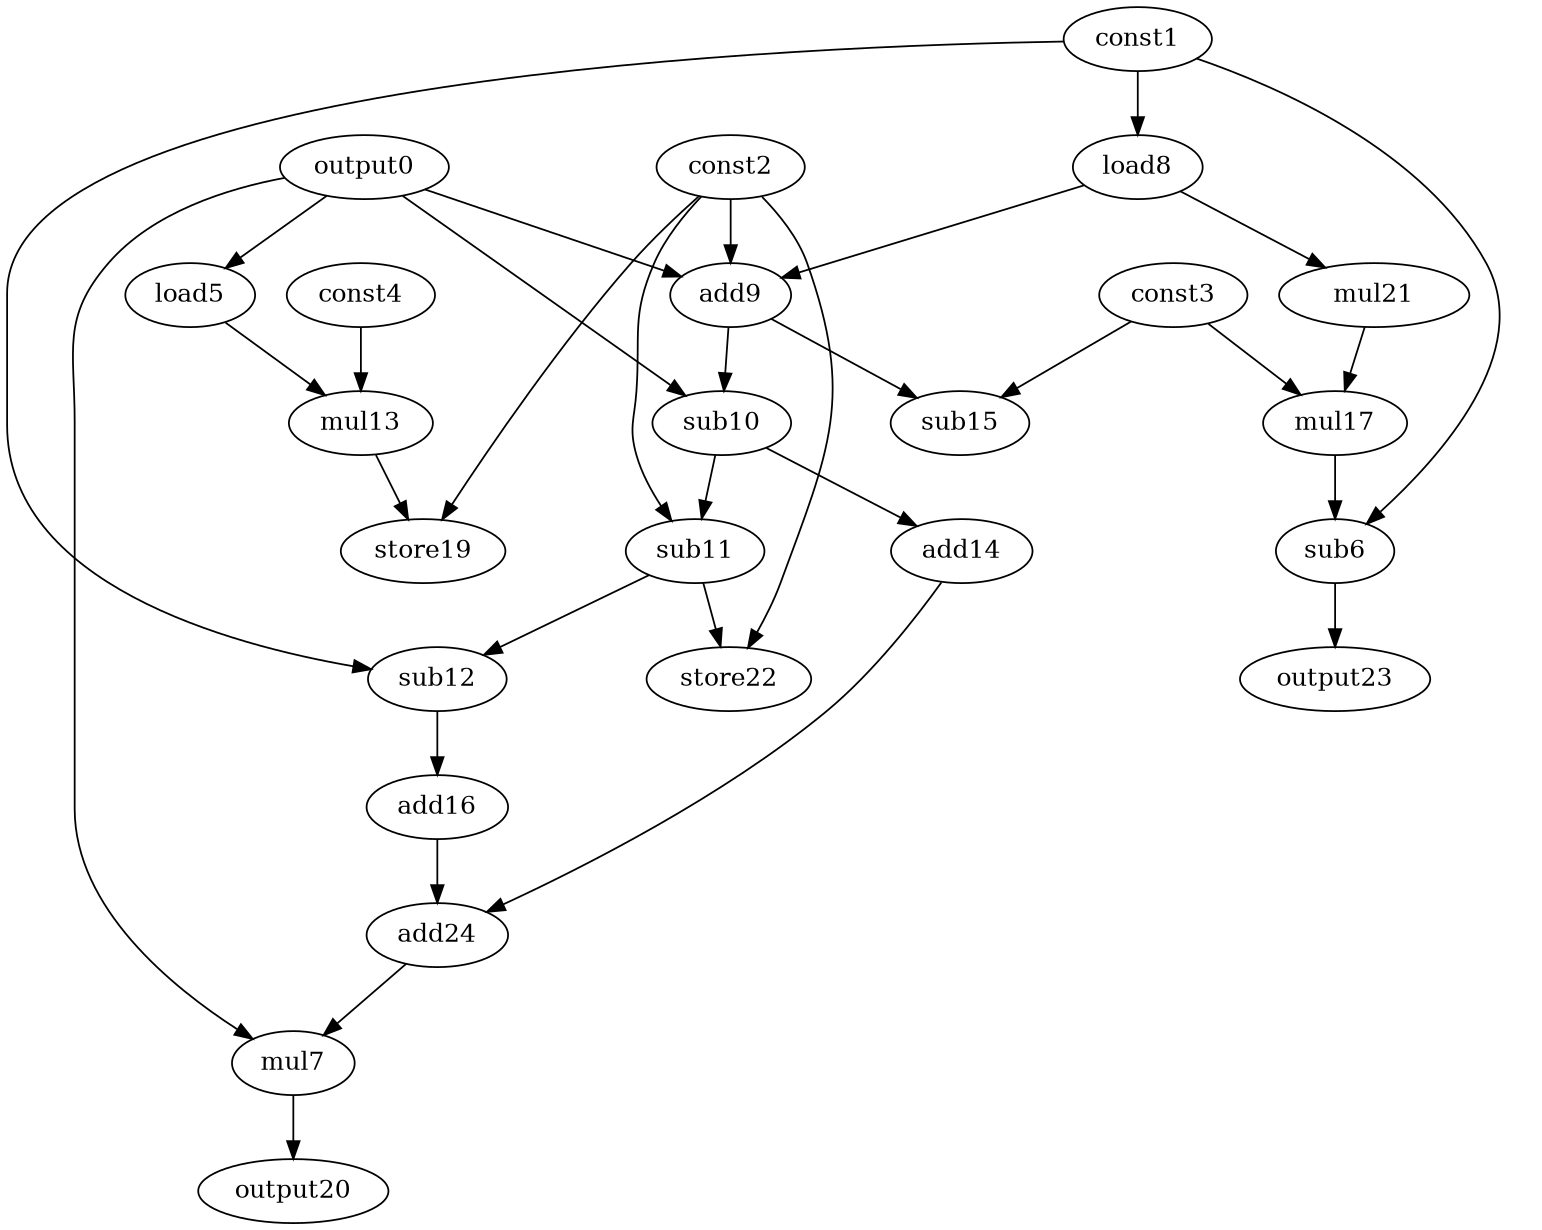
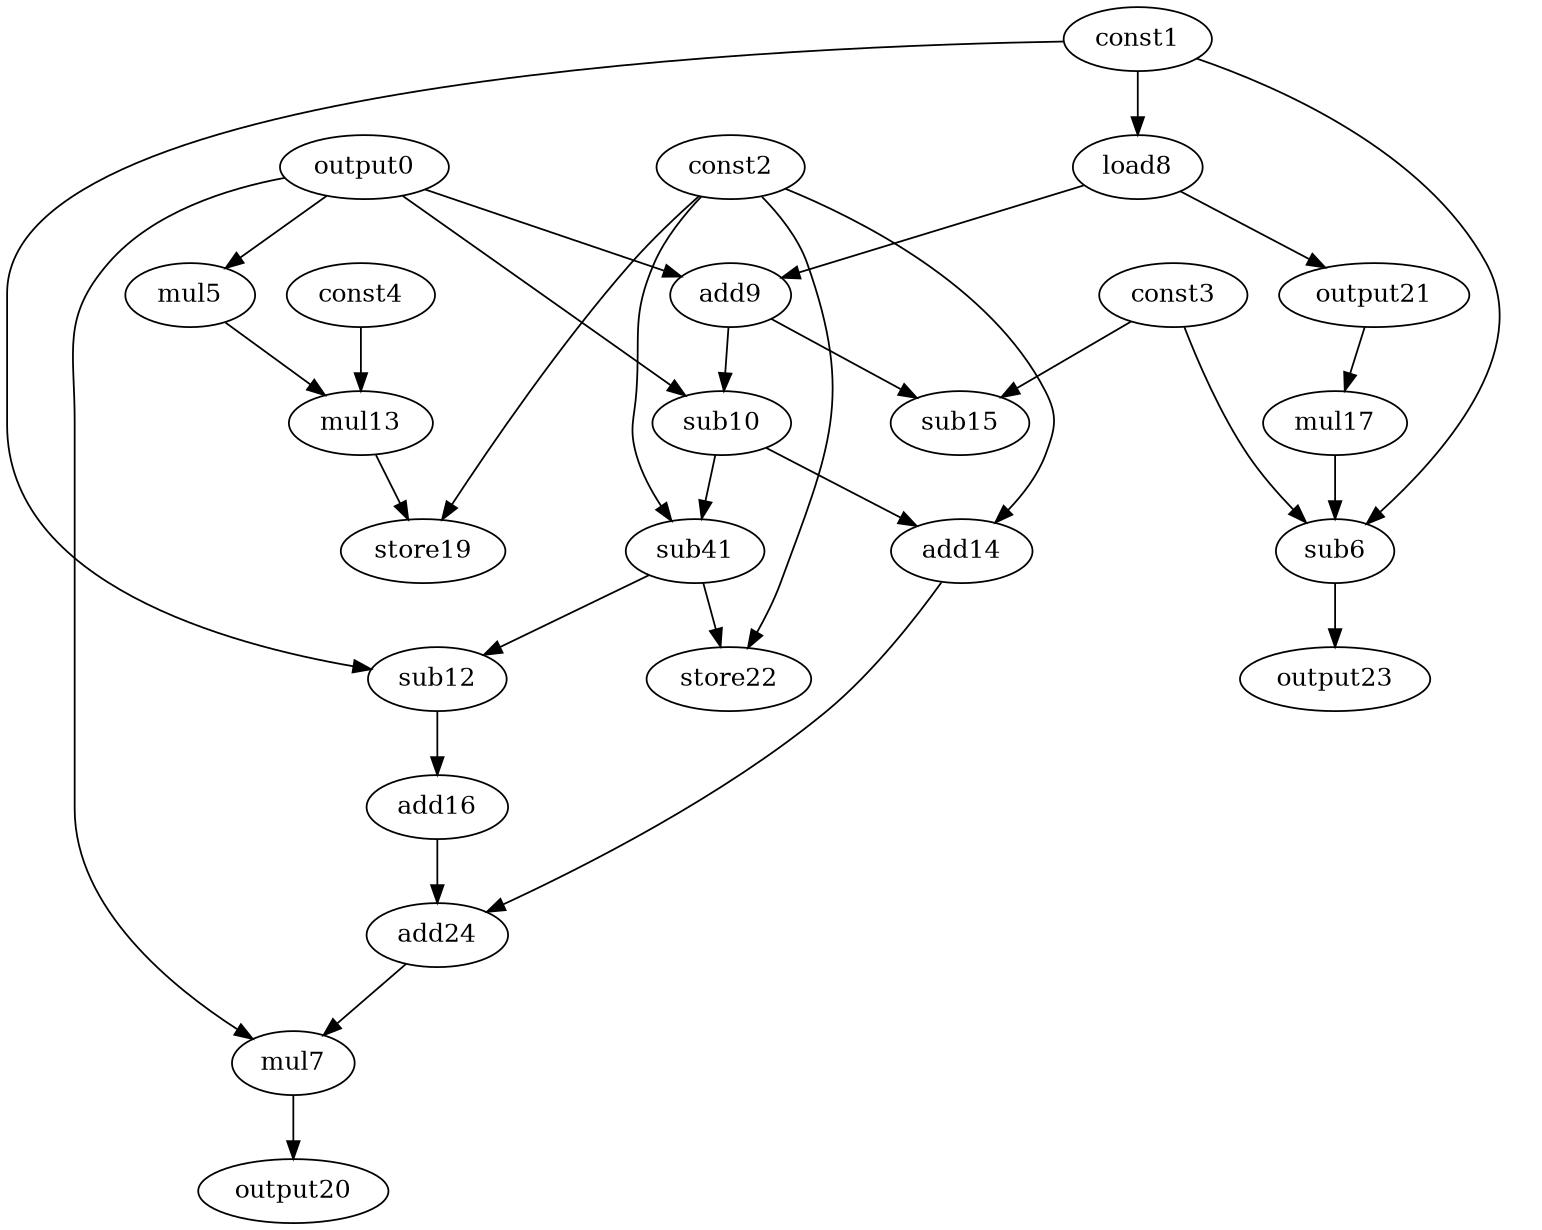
edge "const2" -> "add9": now "const2" -> "add14"
node "load5": label "load5" -> "mul5"
node "mul21": label "mul21" -> "output21"
edge "const3" -> "mul17": now "const3" -> "sub6"
node "sub11": label "sub11" -> "sub41"
